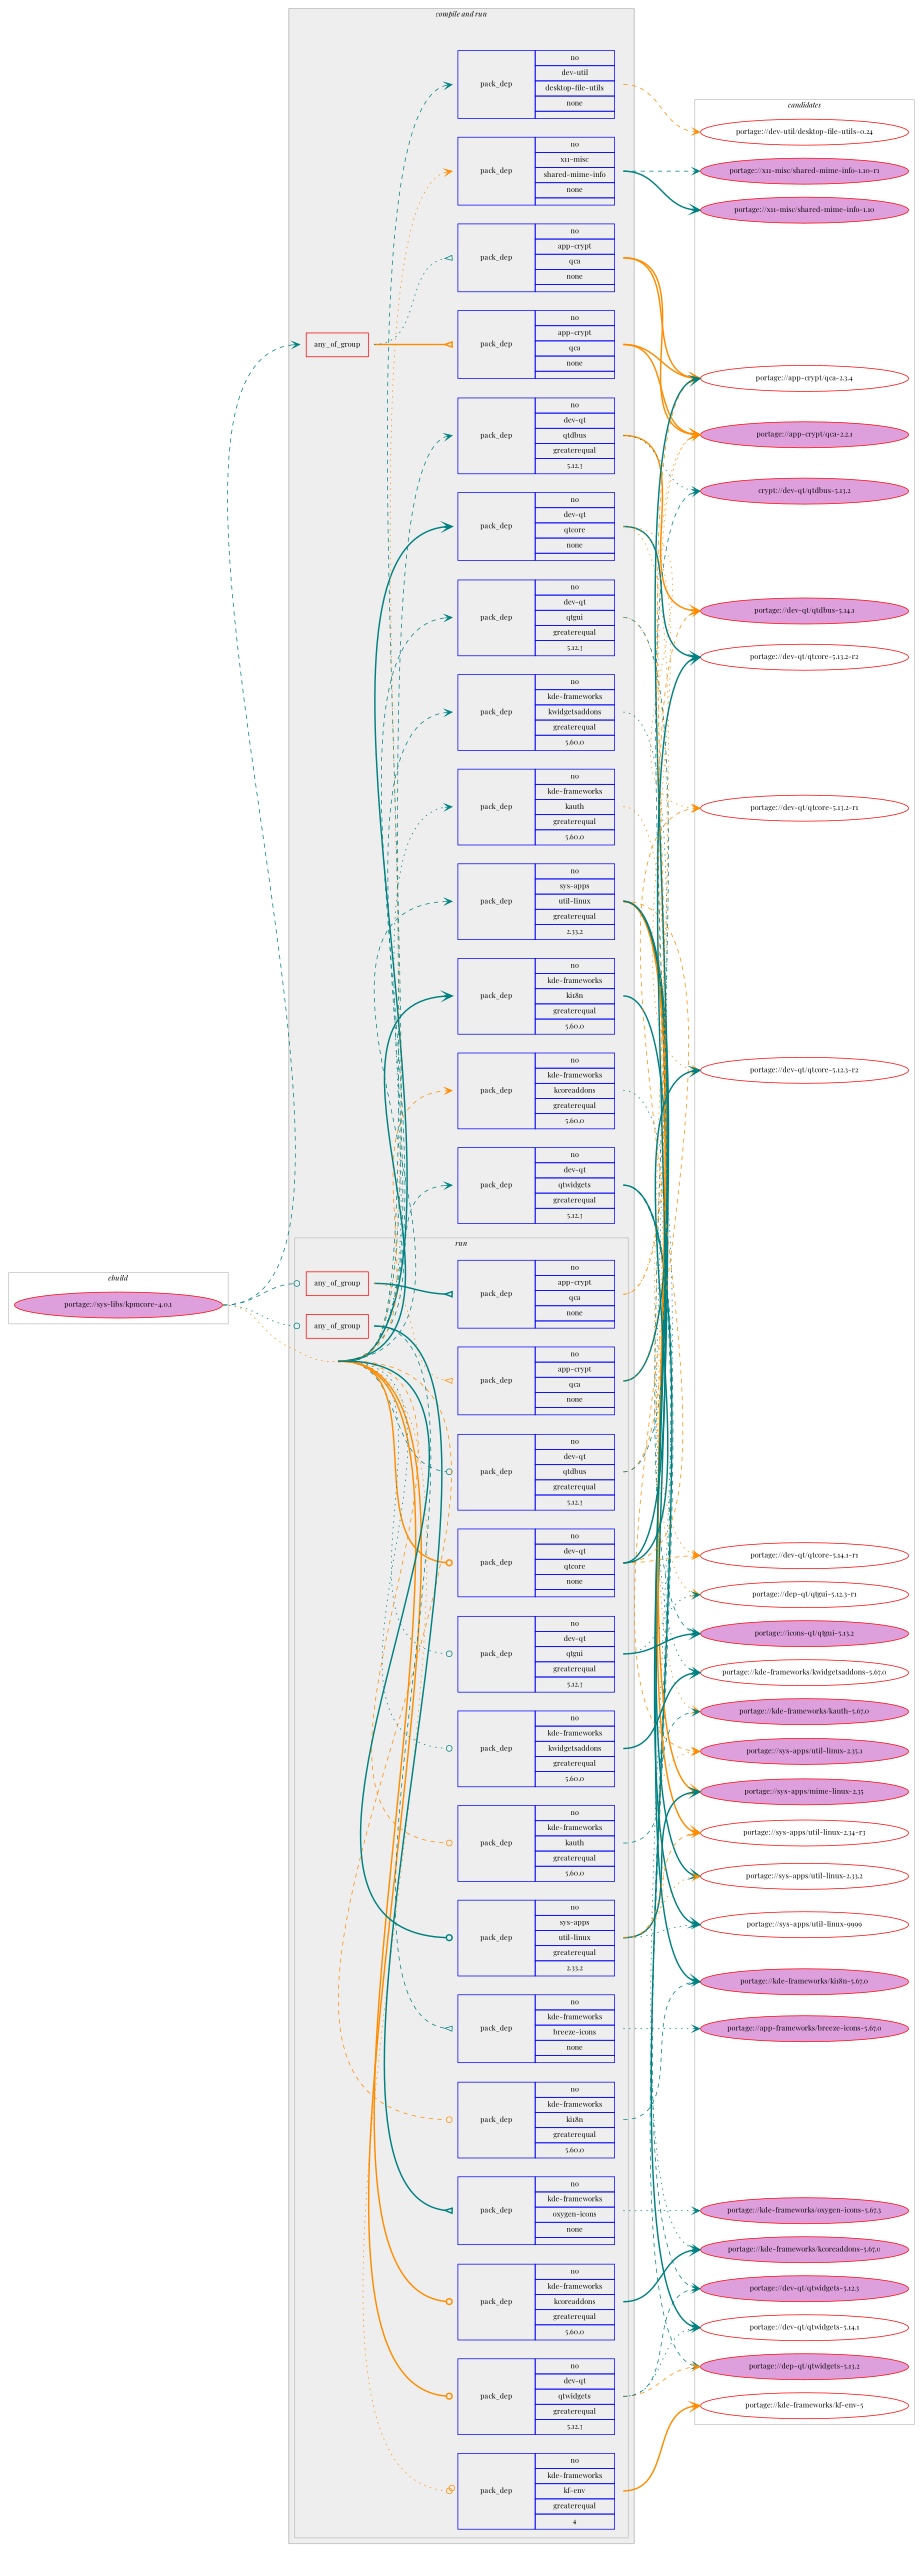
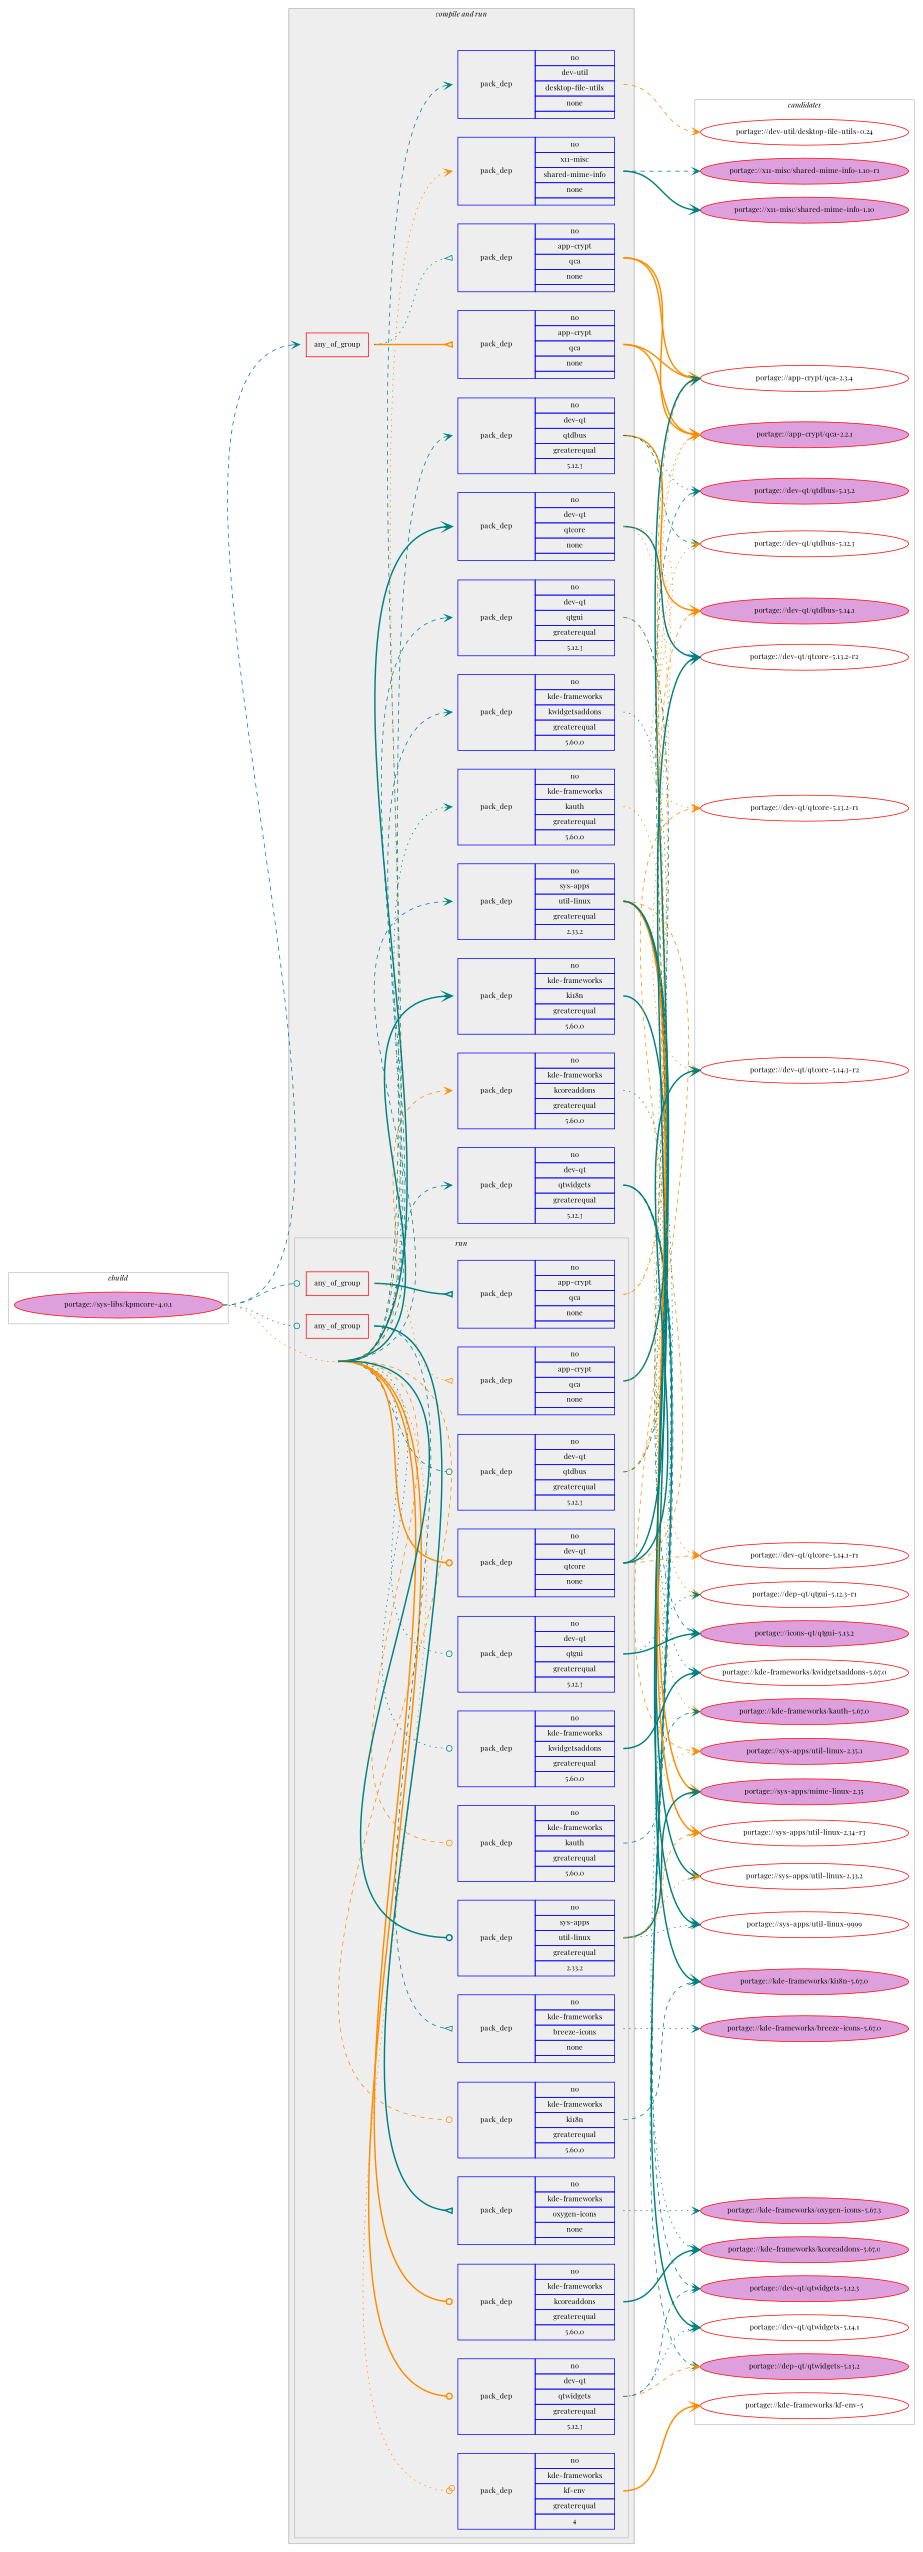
node "crypt://dev-qt/qtdbus-5.13.2": label "crypt://dev-qt/qtdbus-5.13.2" -> "portage://dev-qt/qtdbus-5.13.2"
node "portage://dev-qt/qtdbus-5.12.3": added
node "portage://dev-qt/qtcore-5.12.3-r2": label "portage://dev-qt/qtcore-5.12.3-r2" -> "portage://dev-qt/qtcore-5.14.3-r2"
node "portage://app-frameworks/breeze-icons-5.67.0": label "portage://app-frameworks/breeze-icons-5.67.0" -> "portage://kde-frameworks/breeze-icons-5.67.0"
